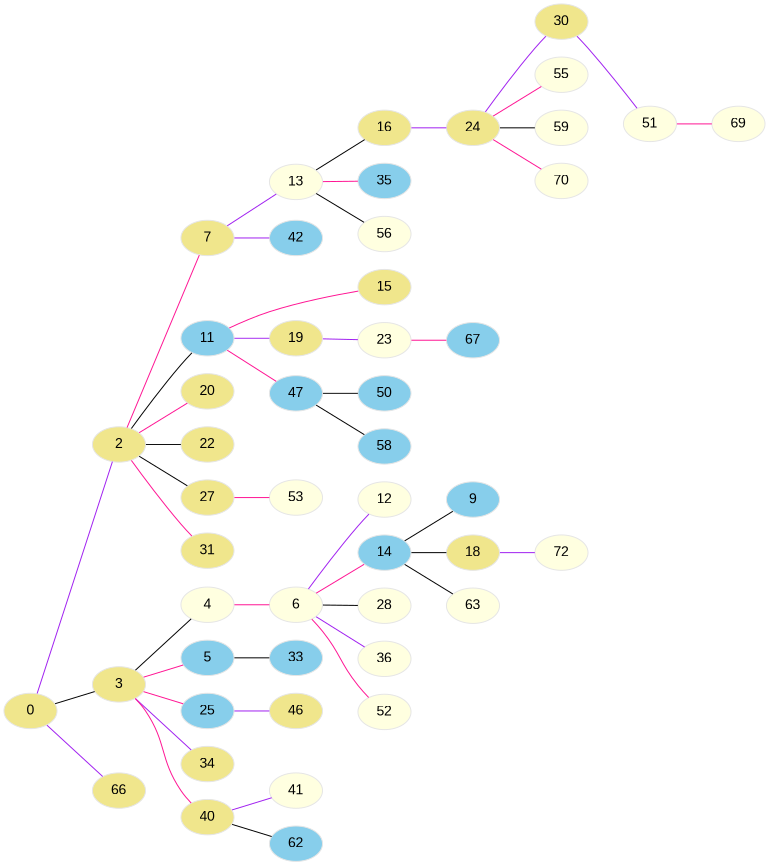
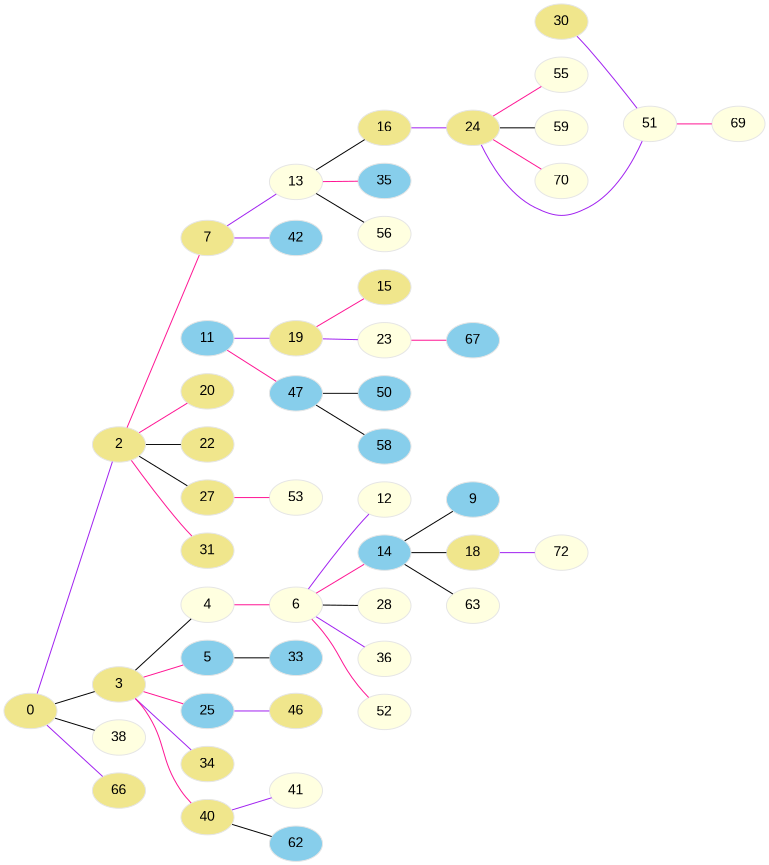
edge "30" -- "24": now "51" -- "24"
edge "15" -- "11": now "15" -- "19"
edge "11" -- "2": removed
node "38": added
